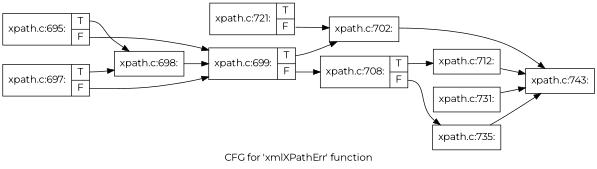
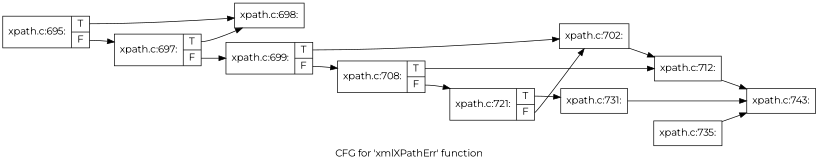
edge "xpath.c:702:" -> "xpath.c:743:": now "xpath.c:702:" -> "xpath.c:712:"
edge "xpath.c:695:" -> "xpath.c:699:": now "xpath.c:695:" -> "xpath.c:697:"
edge "xpath.c:698:" -> "xpath.c:699:": removed
edge "xpath.c:721:" -> "xpath.c:731:": added
edge "xpath.c:708:" -> "xpath.c:735:": now "xpath.c:708:" -> "xpath.c:721:"
